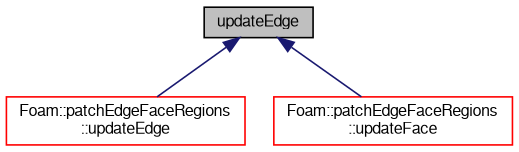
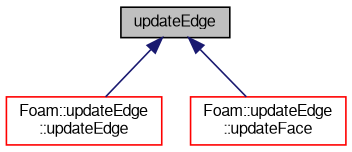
node "Foam::patchEdgeFaceRegions ::updateEdge": label "Foam::patchEdgeFaceRegions ::updateEdge" -> "Foam::updateEdge ::updateEdge"
node "Foam::patchEdgeFaceRegions ::updateFace": label "Foam::patchEdgeFaceRegions ::updateFace" -> "Foam::updateEdge ::updateFace"
